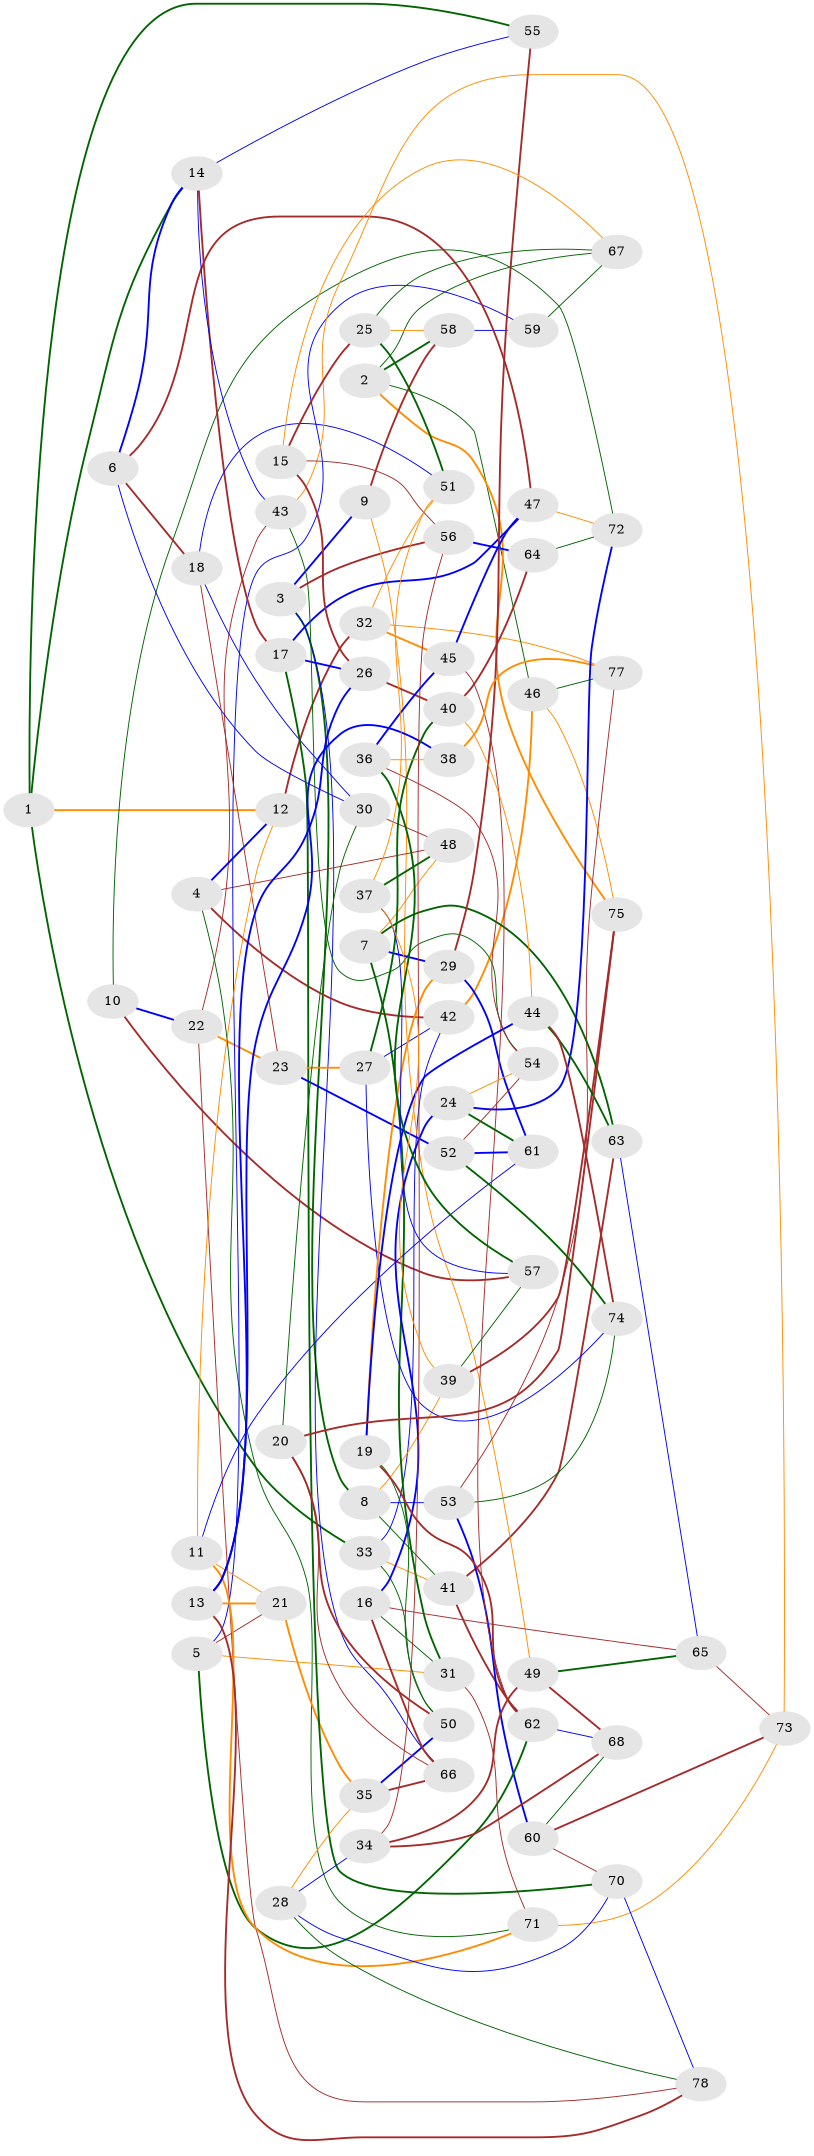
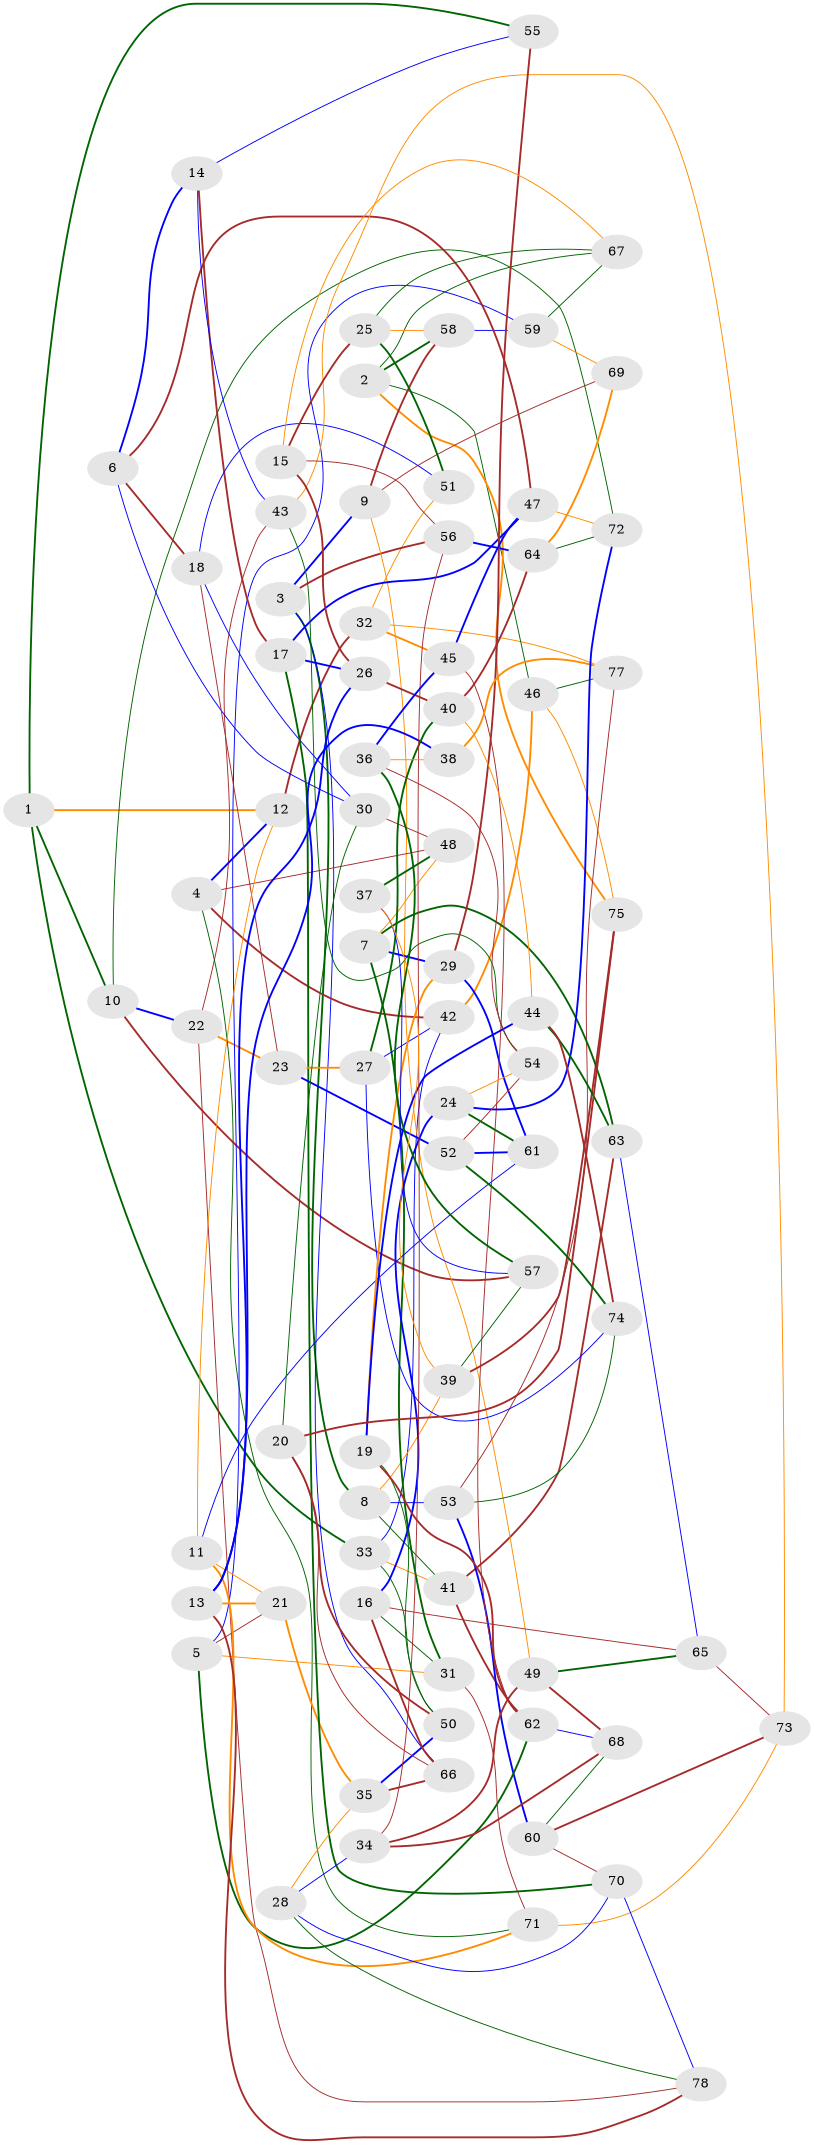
node "69": added
edge "14" -- "1": now "10" -- "1"
edge "51" -- "37": removed
